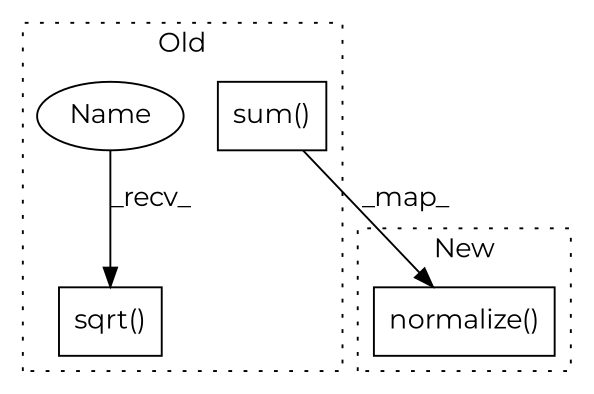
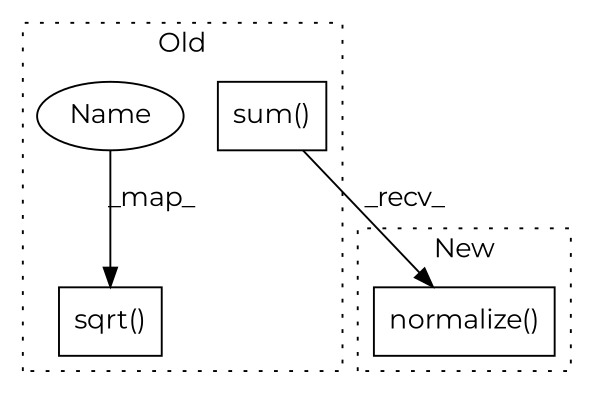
edge "Name" -> "sqrt()": label "_recv_" -> "_map_"
edge "sum()" -> "normalize()": label "_map_" -> "_recv_"
